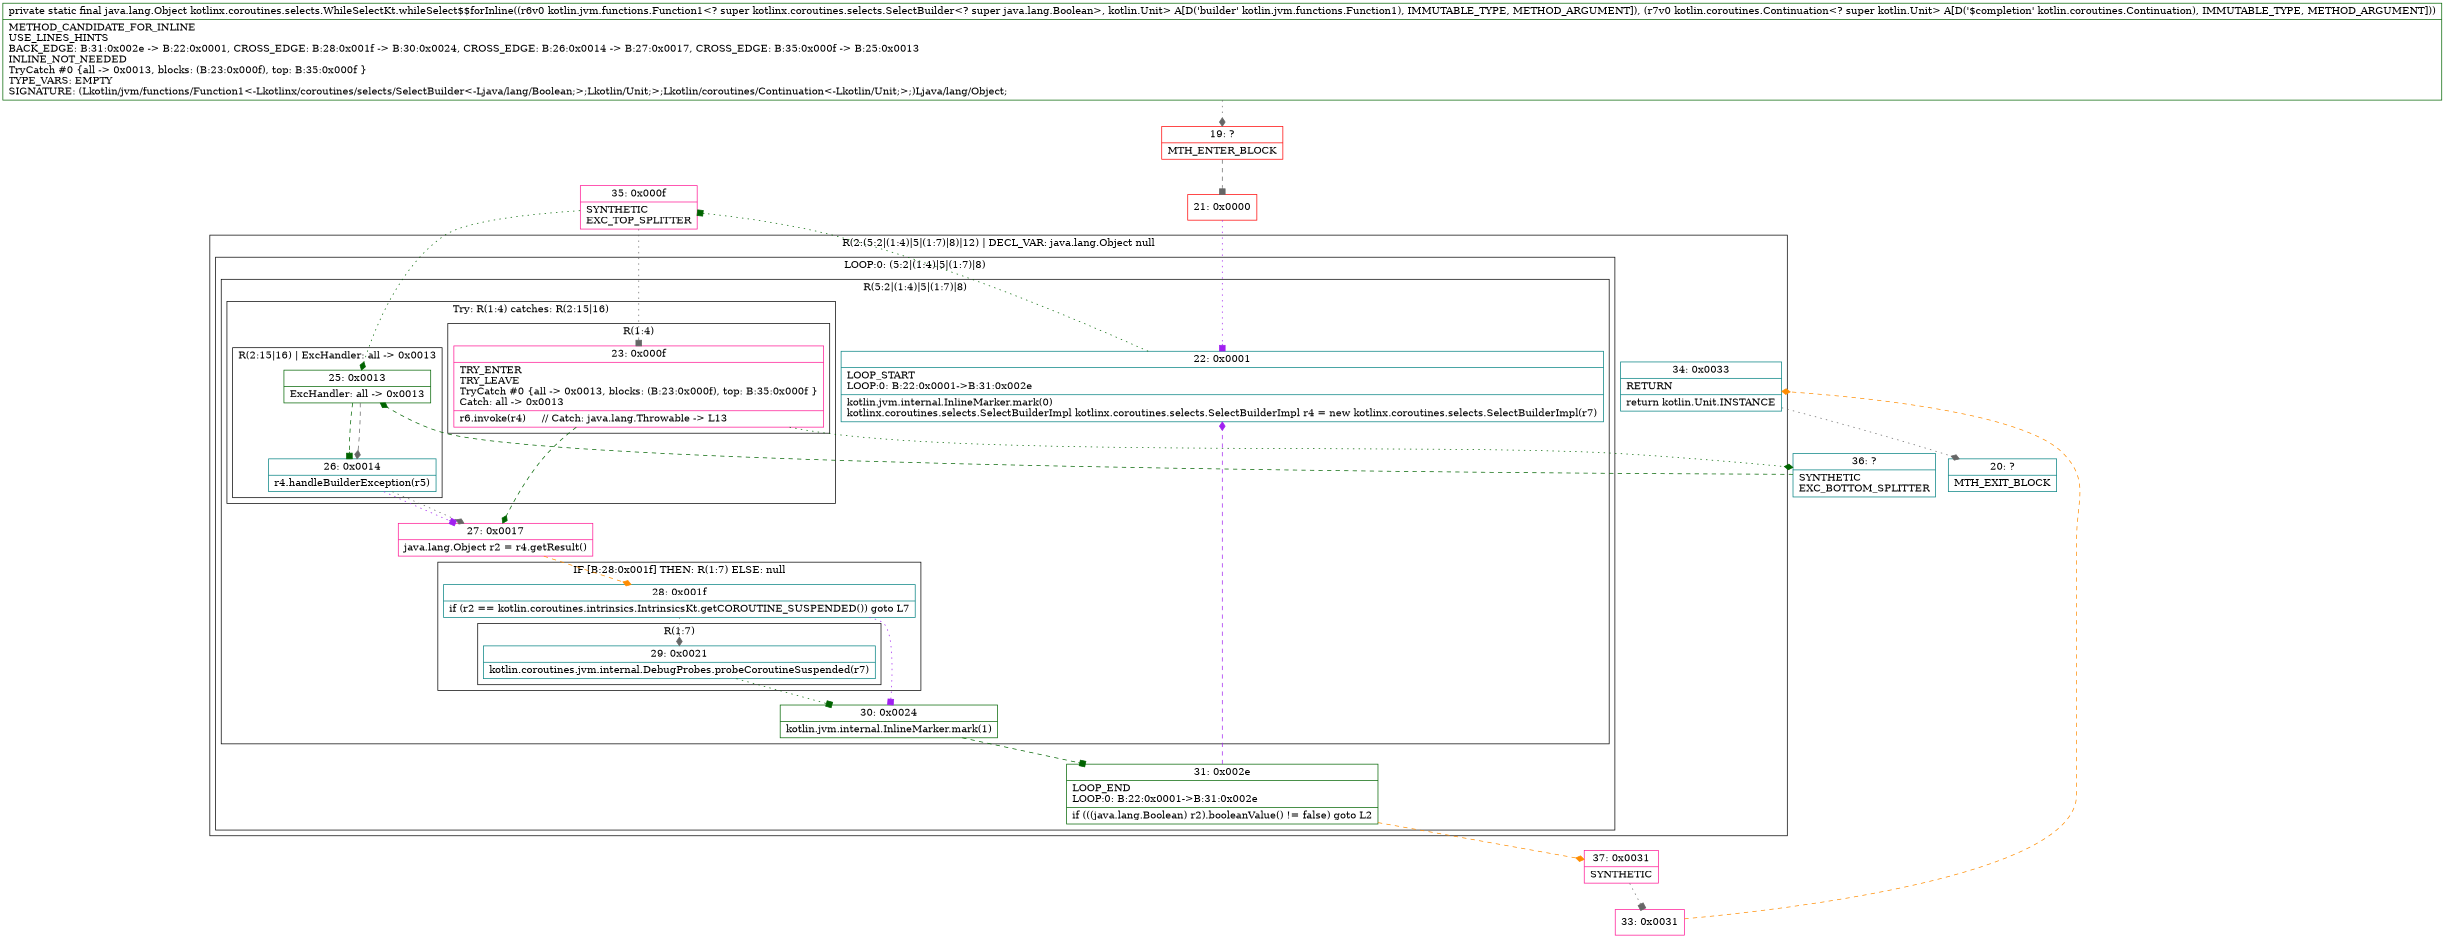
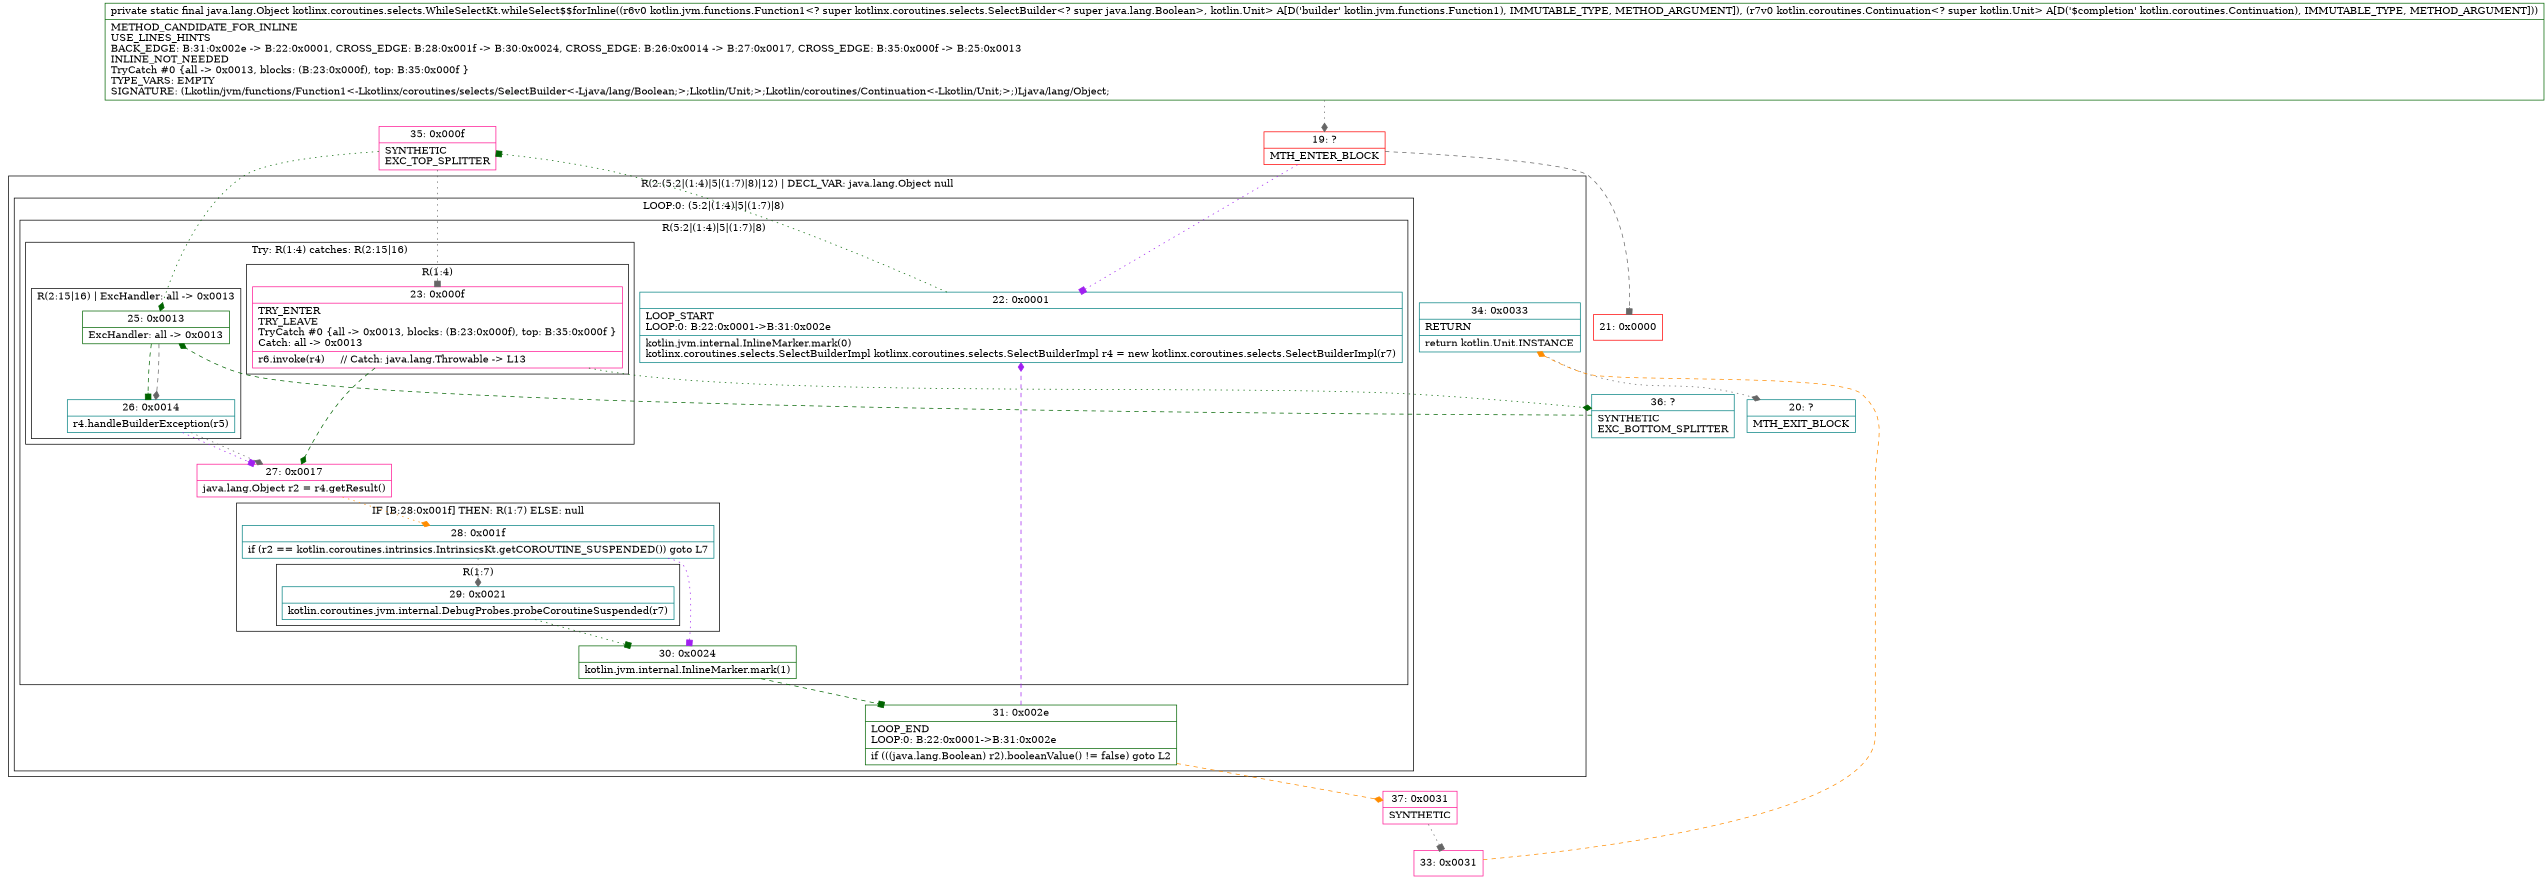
edge "21: 0x0000" -> "22: 0x0001": now "19: ?" -> "22: 0x0001"
edge "27: 0x0017" -> "28: 0x001f": style dashed -> dotted
